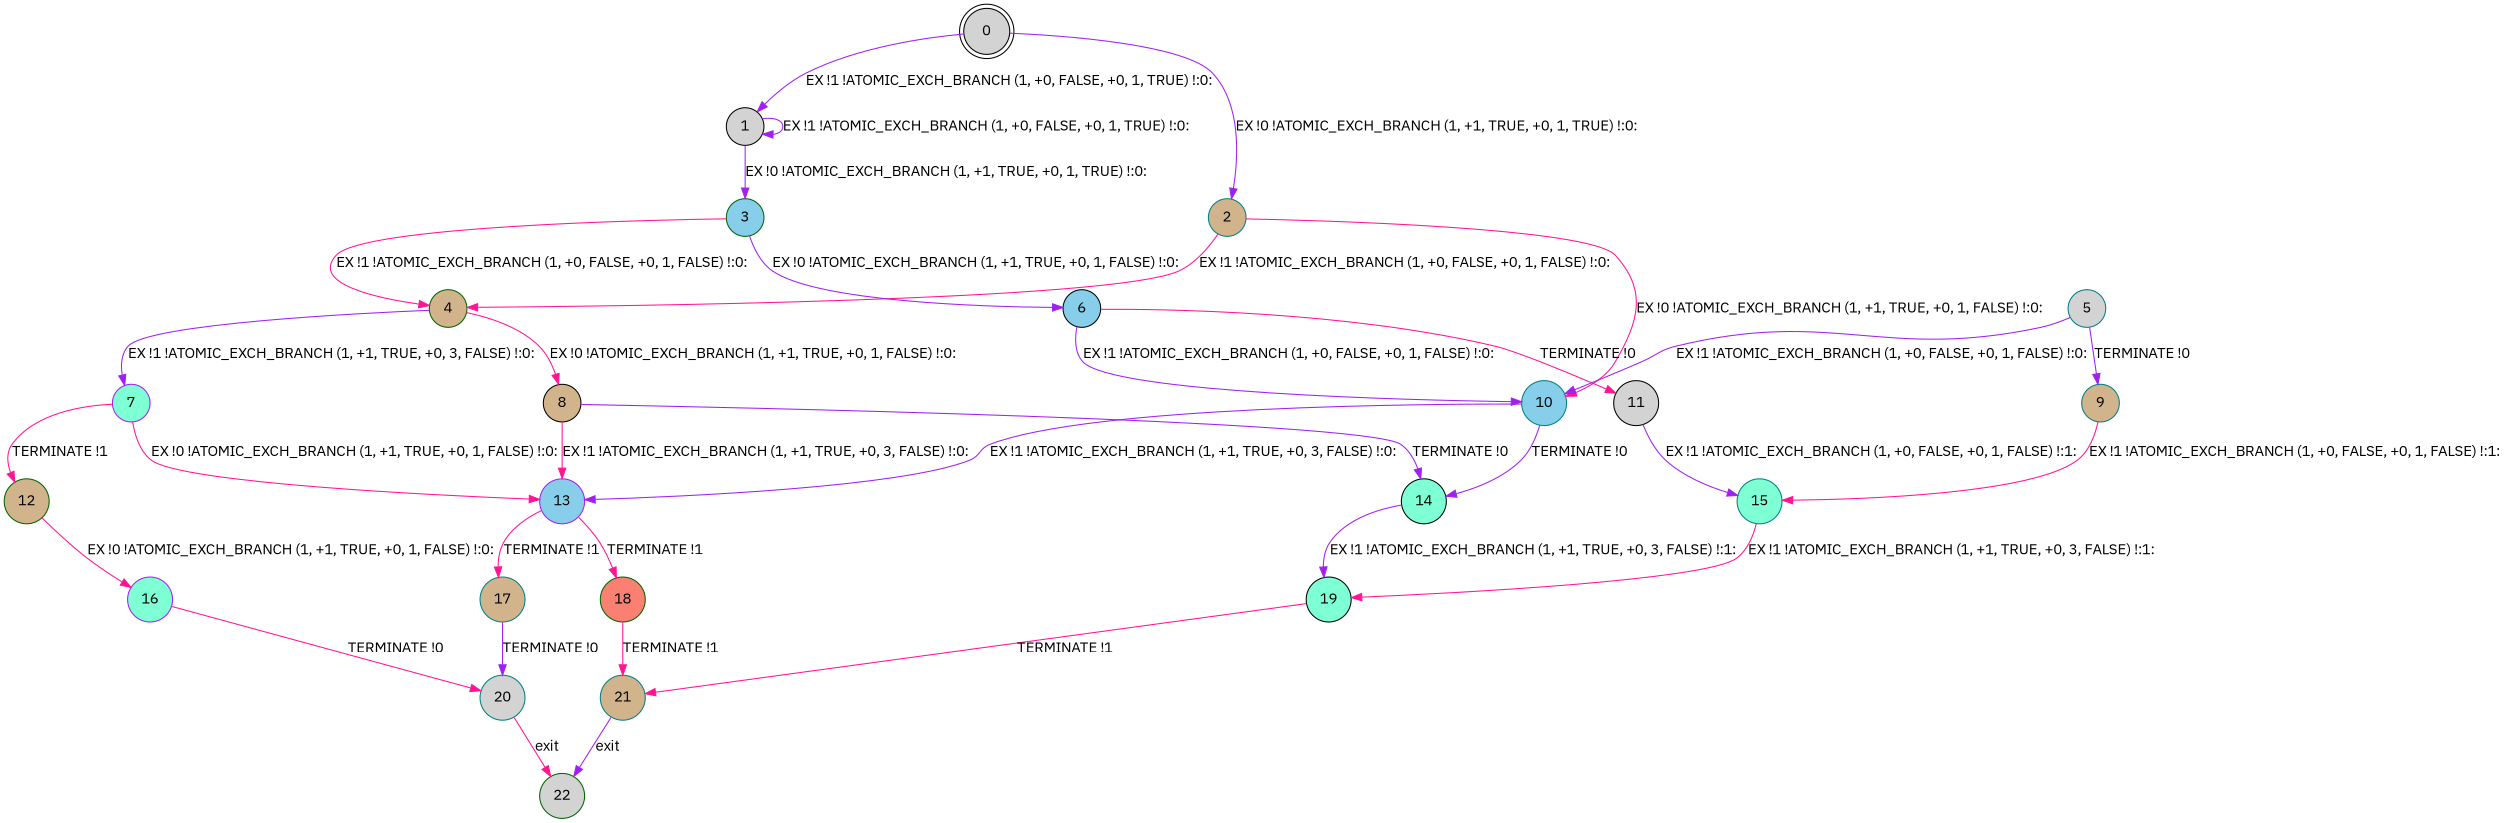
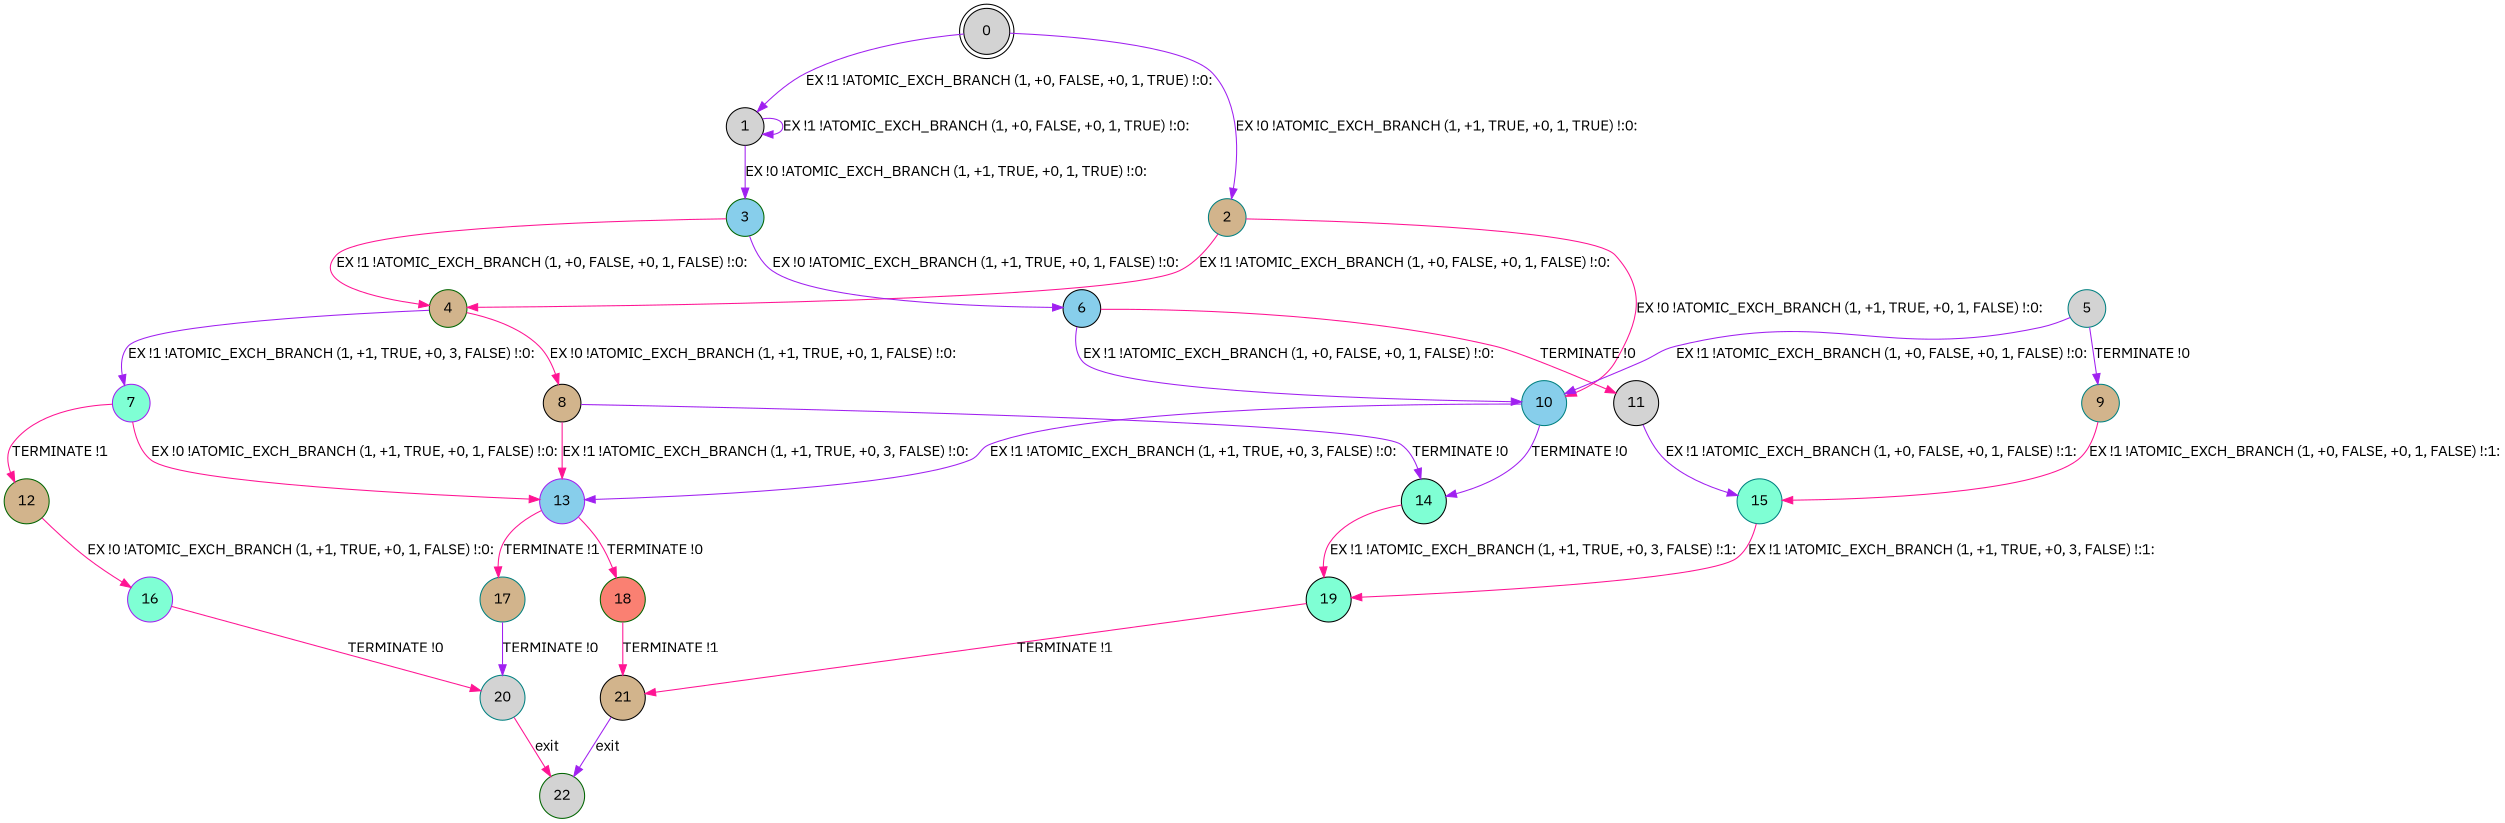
edge "14" -> "19": color purple -> deeppink
edge "13" -> "18": label "TERMINATE !1" -> "TERMINATE !0"
node "21": color teal -> black
